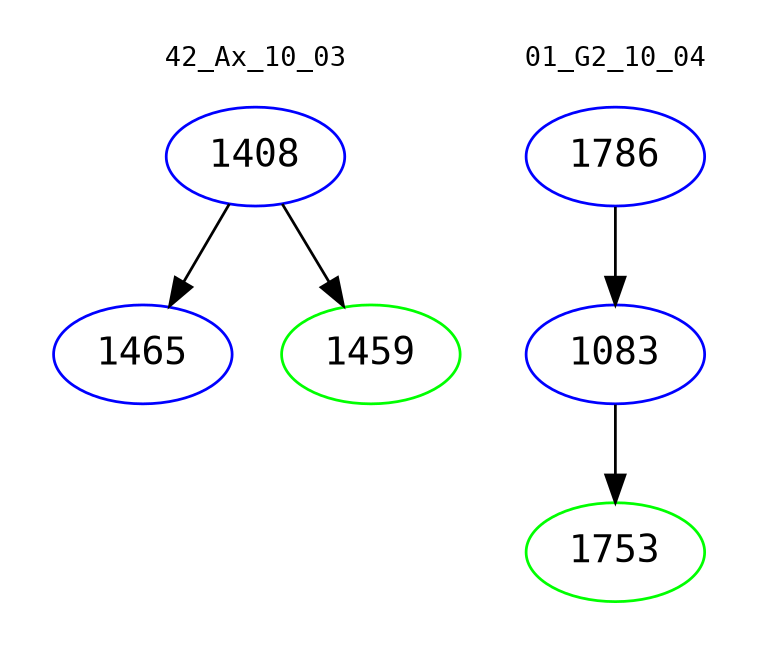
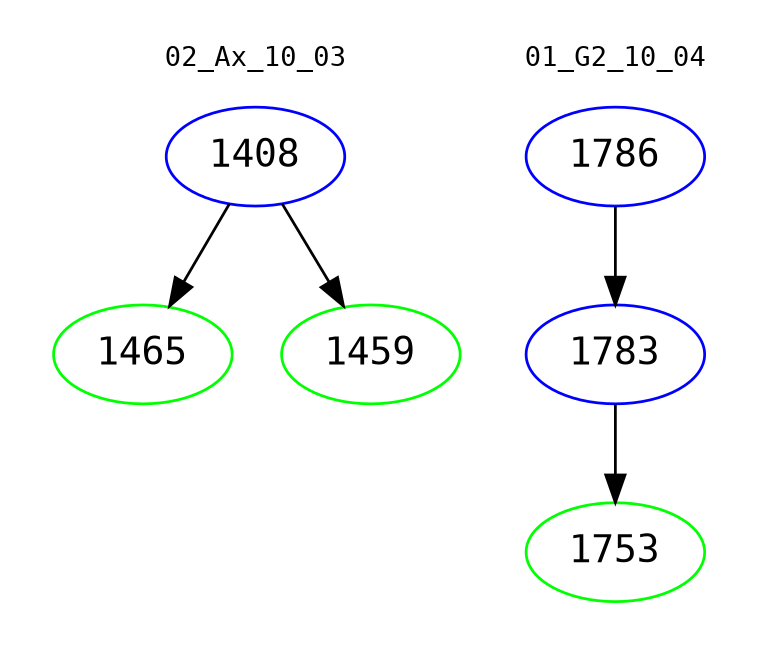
cluster "42_Ax_10_03": label "42_Ax_10_03" -> "02_Ax_10_03"
node "1465": color blue -> green
node "1083": label "1083" -> "1783"
